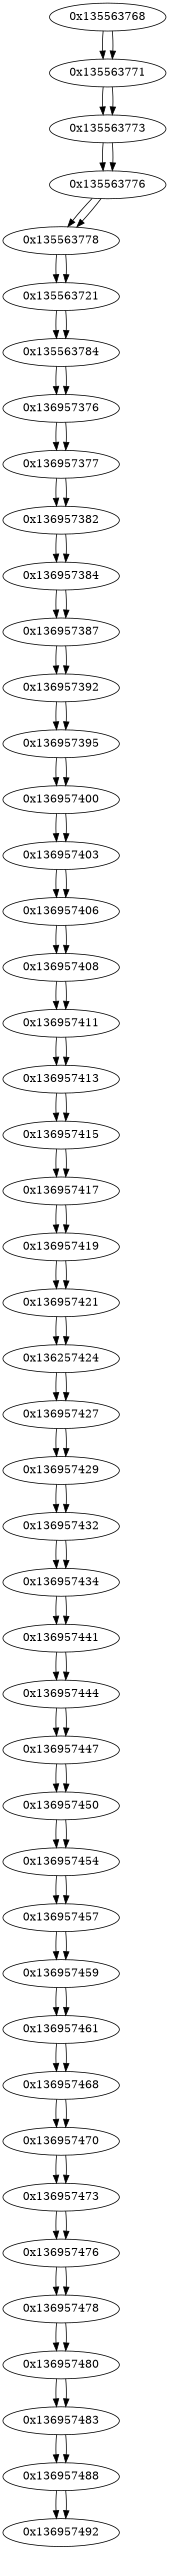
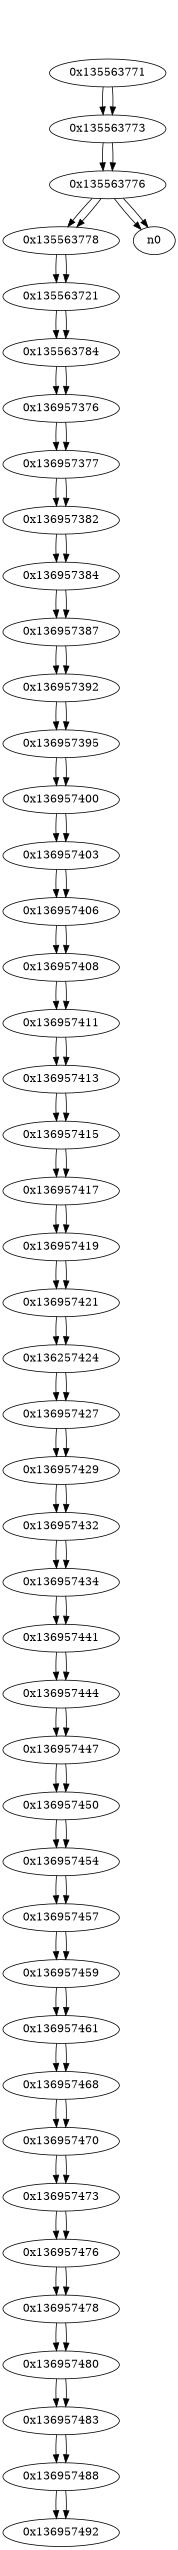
node "0x135563768": removed
node "n0": added
